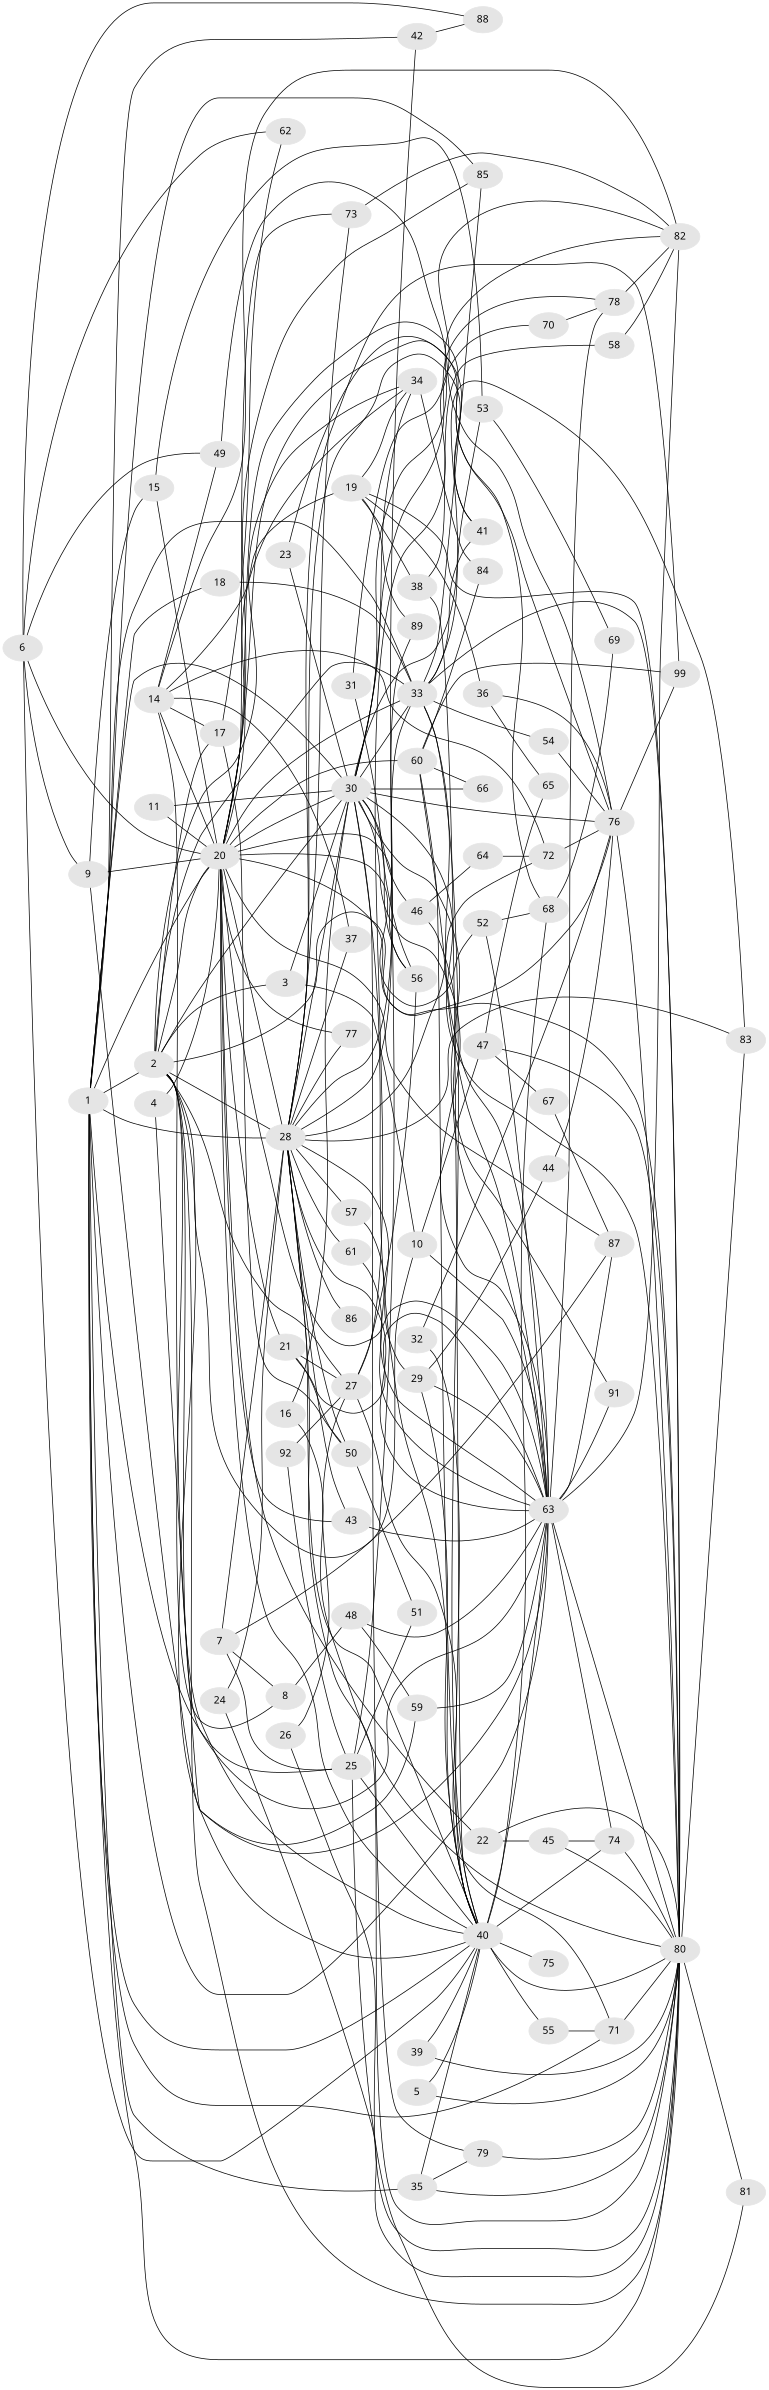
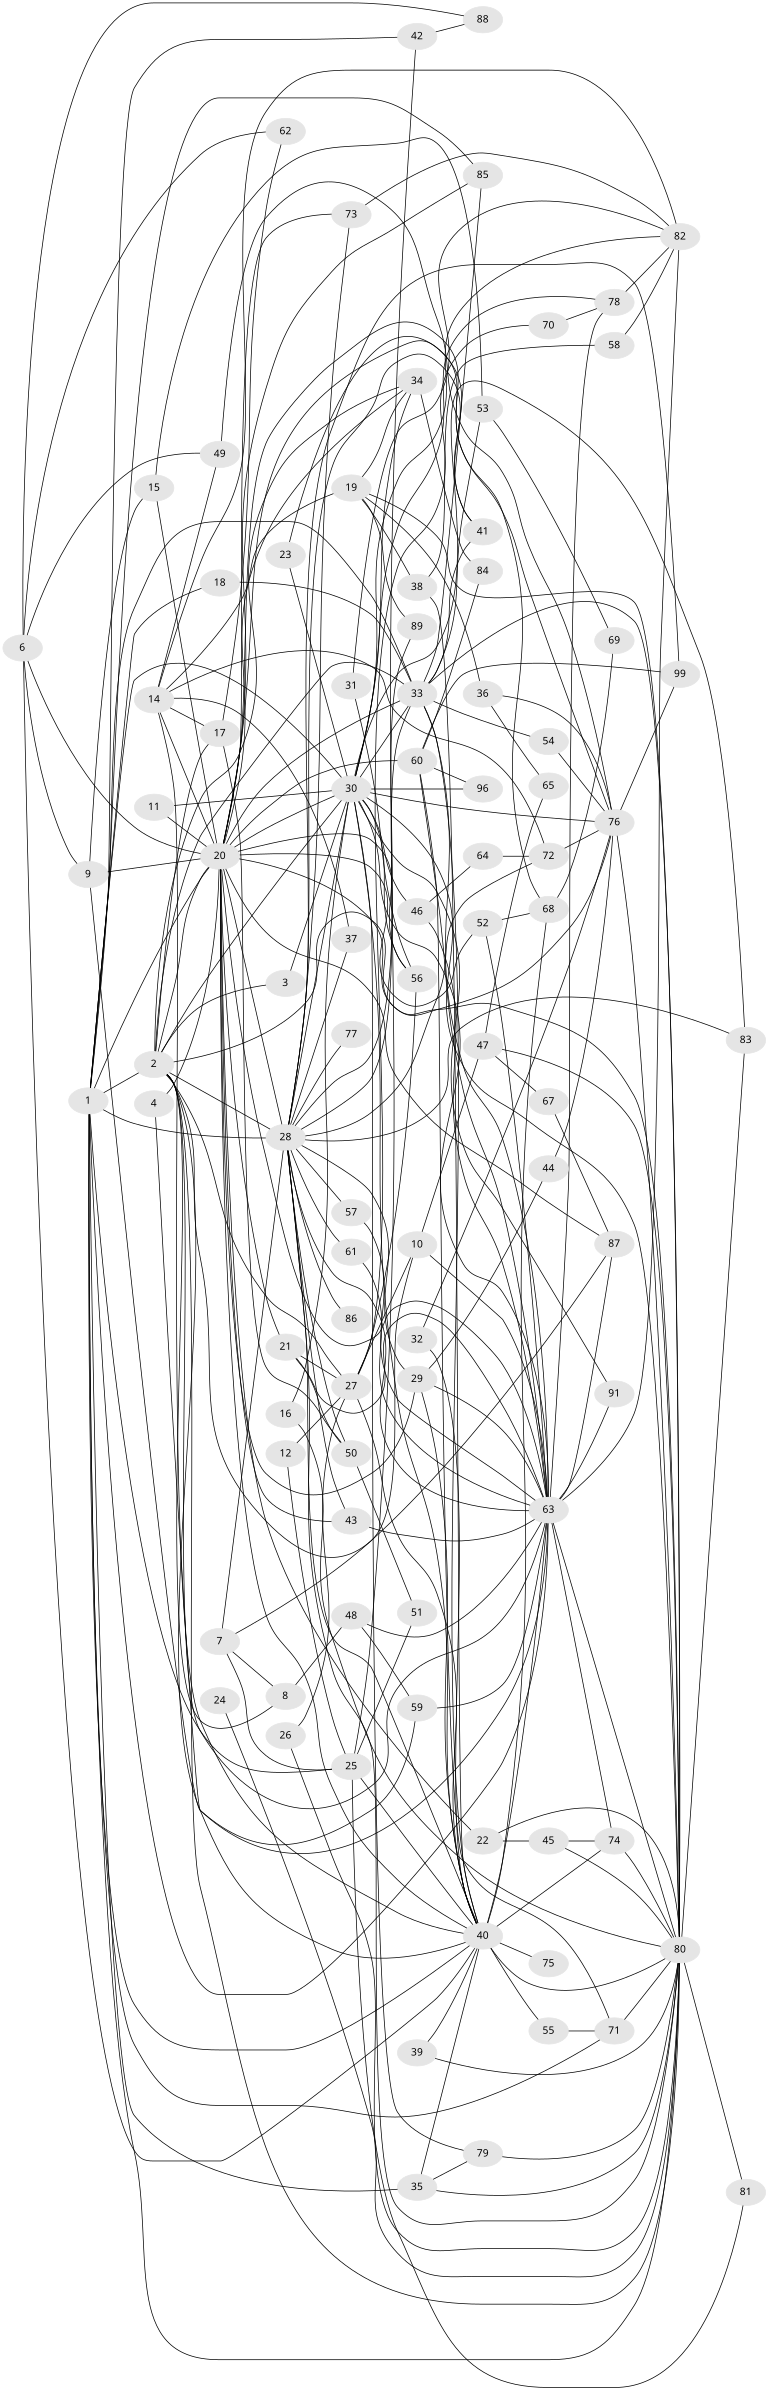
node "66": label "66" -> "96"
edge "20" -- "77": now "20" -- "29"
edge "3" -- "10": now "27" -- "10"
edge "28" -- "24": removed
node "92": label "92" -> "12"
node "5": removed
